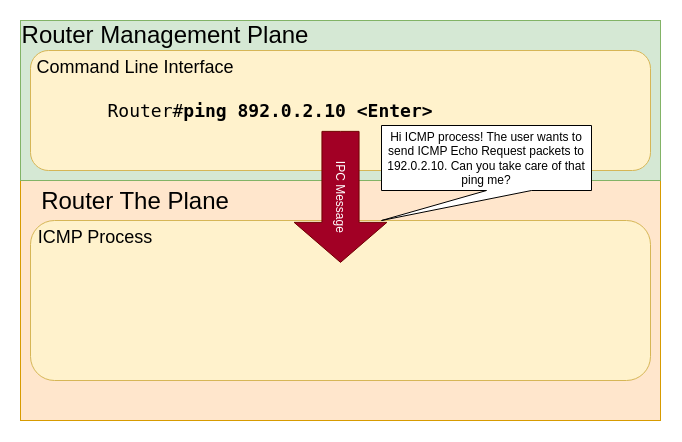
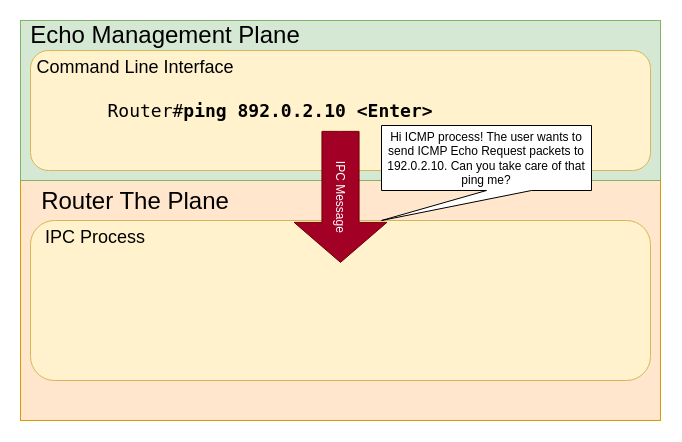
node "Router Management Plane": label "Router Management Plane" -> "Echo Management Plane"
node "ICMP Process": label "ICMP Process" -> "IPC Process"
